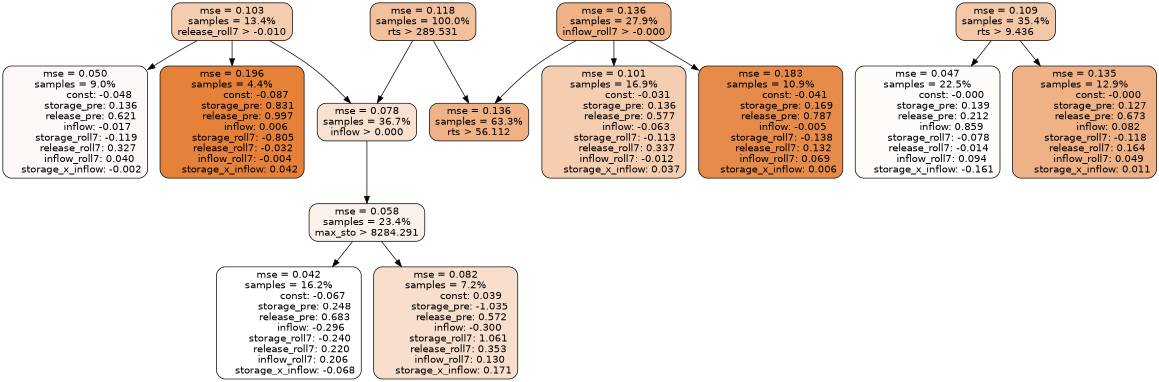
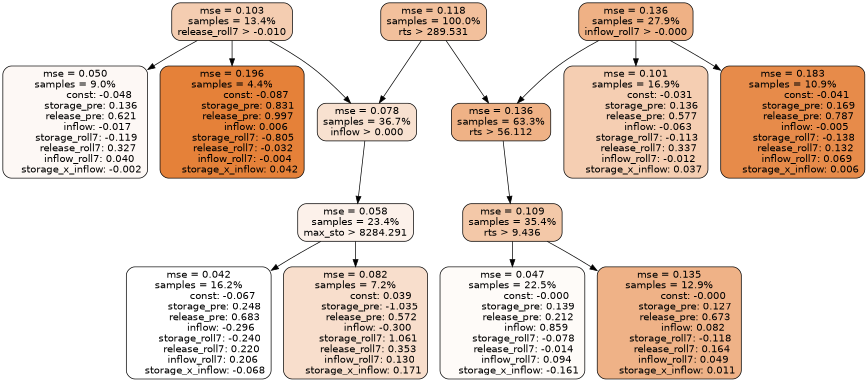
edge "mse = 0.136 samples = 63.3% rts > 56.112" -> "mse = 0.109 samples = 35.4% rts > 9.436": added
